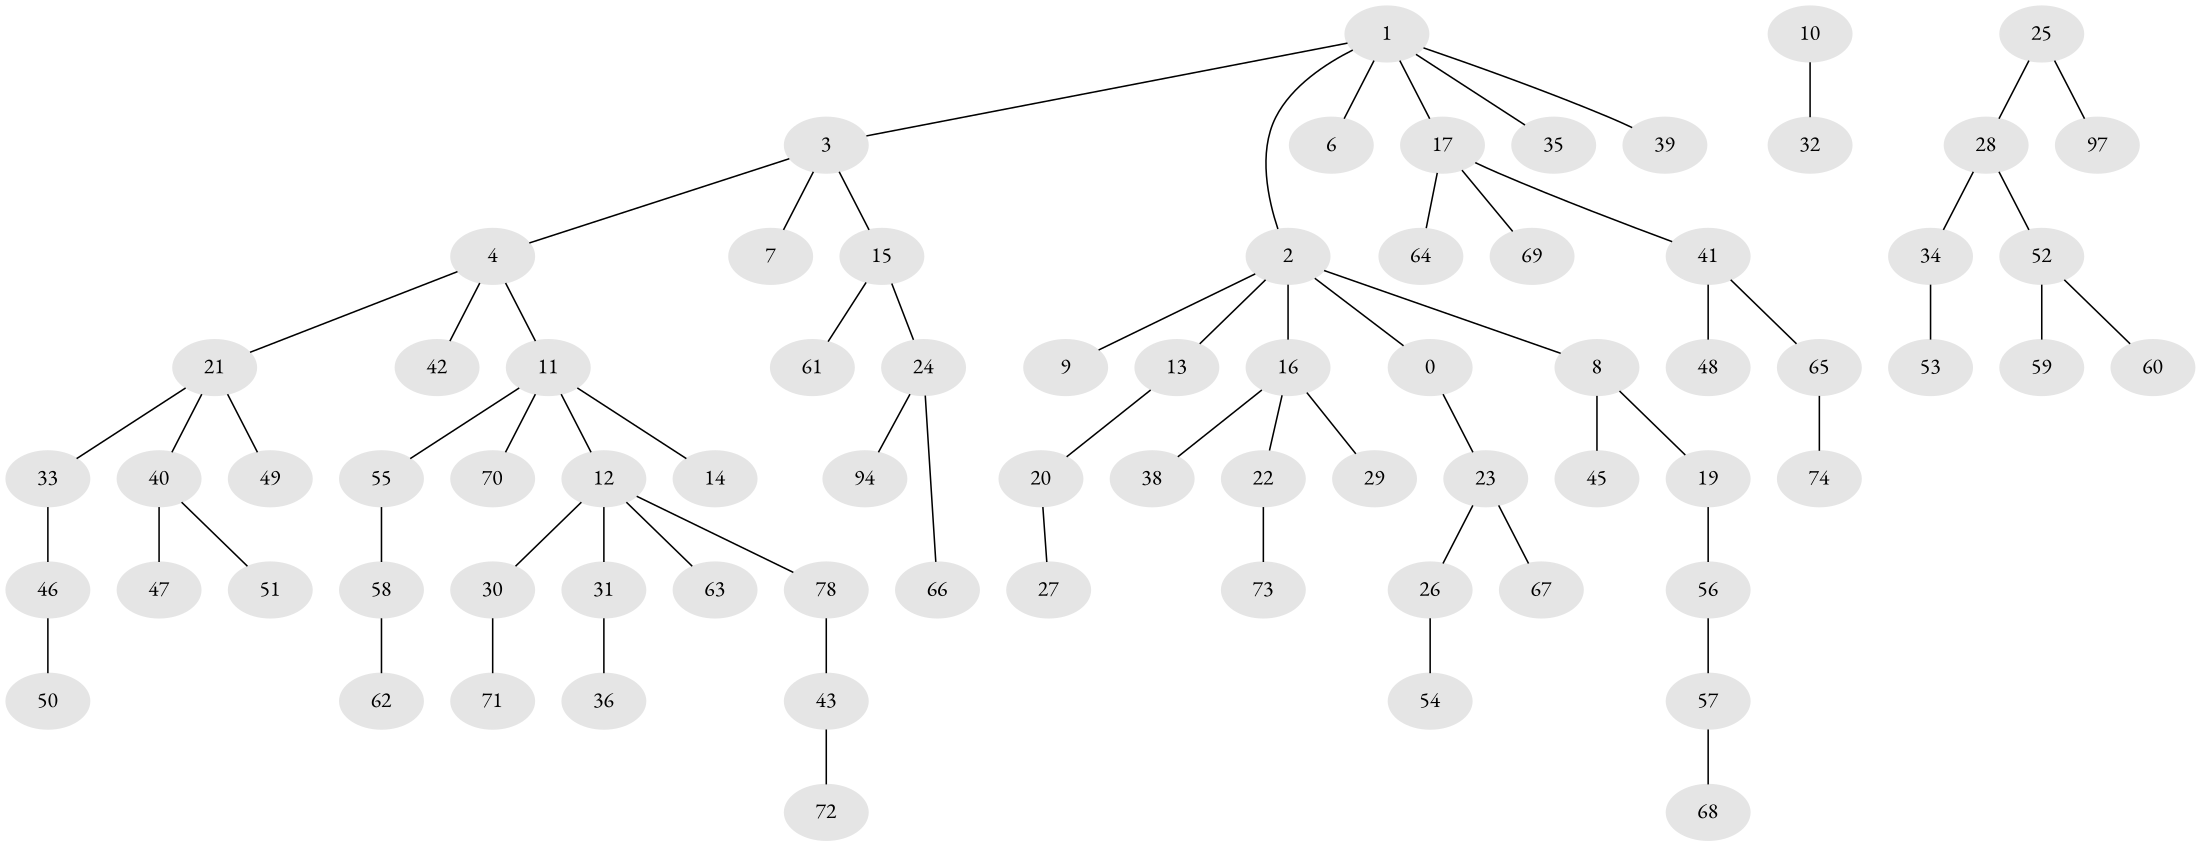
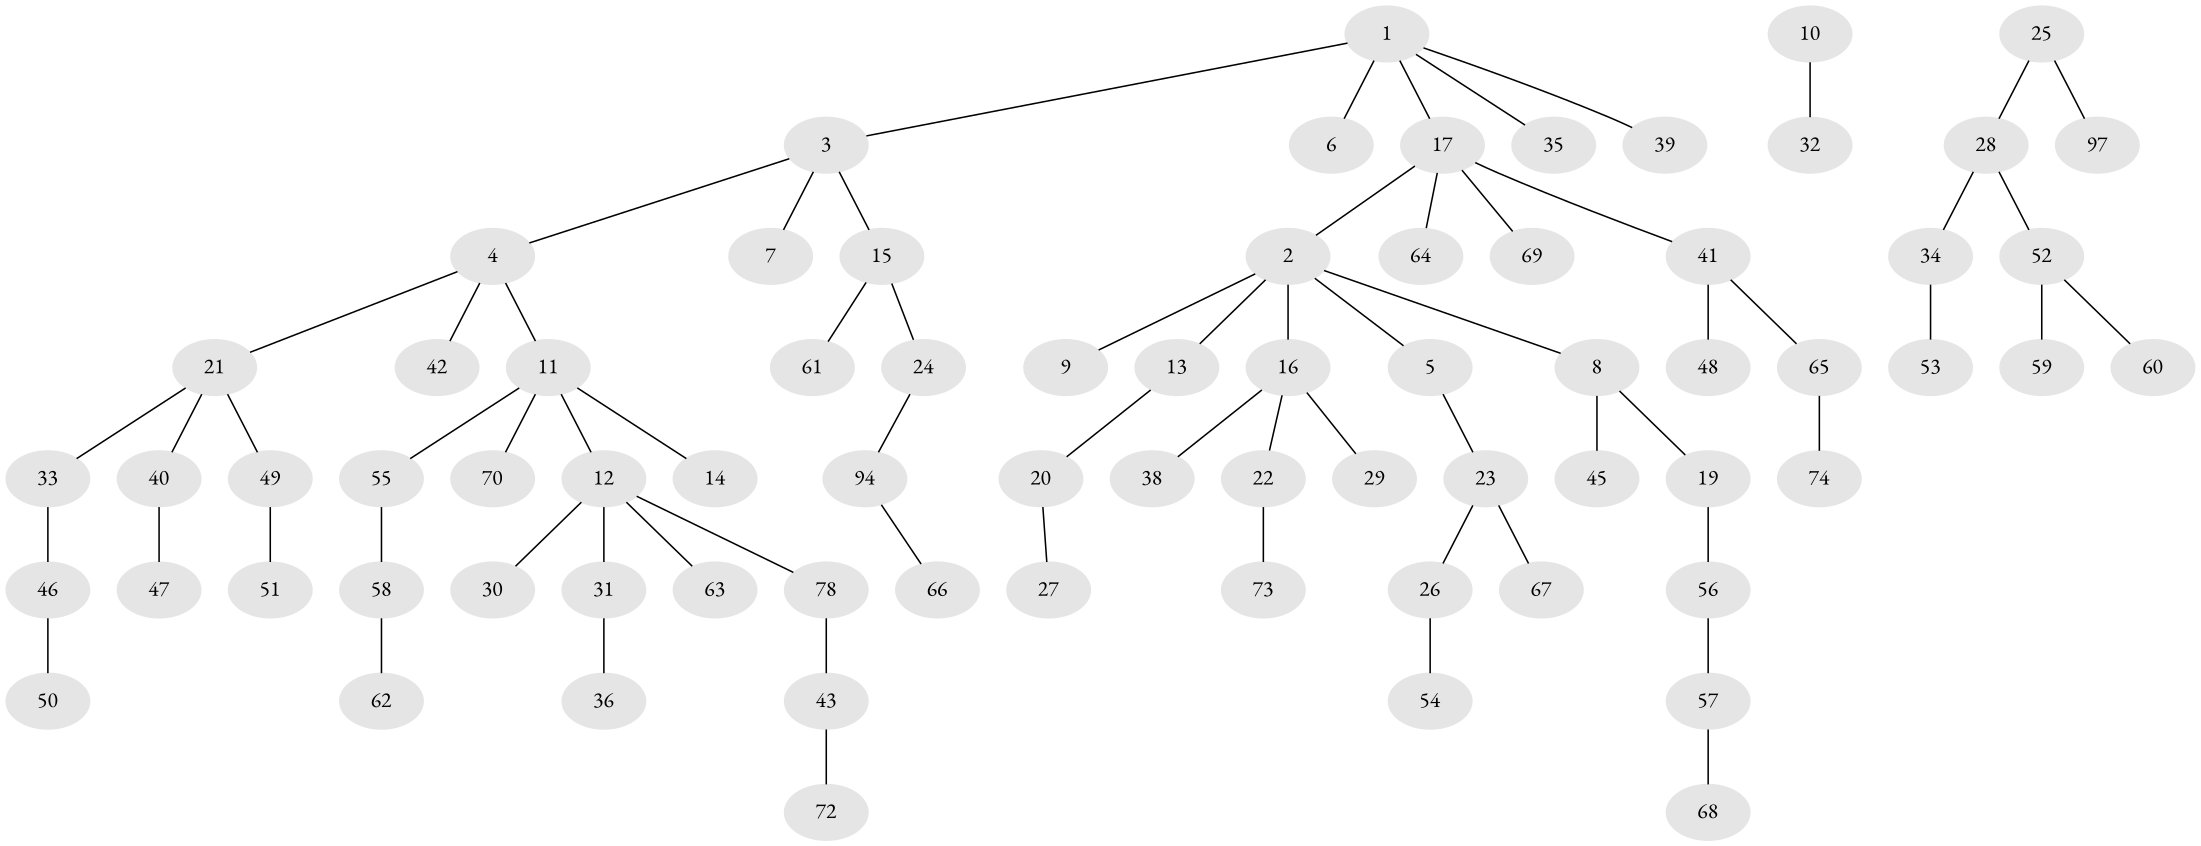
edge "1" -- "2": now "17" -- "2"
node "0": label "0" -> "5"
edge "24" -- "66": now "94" -- "66"
edge "40" -- "51": now "49" -- "51"
node "71": removed
